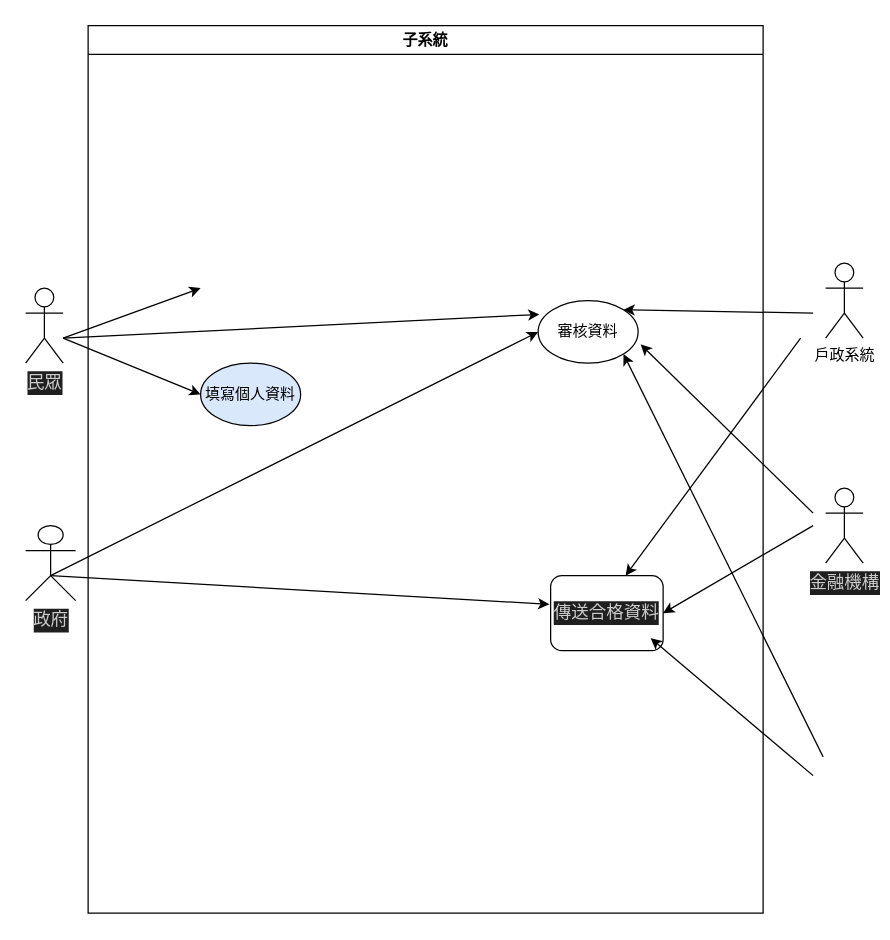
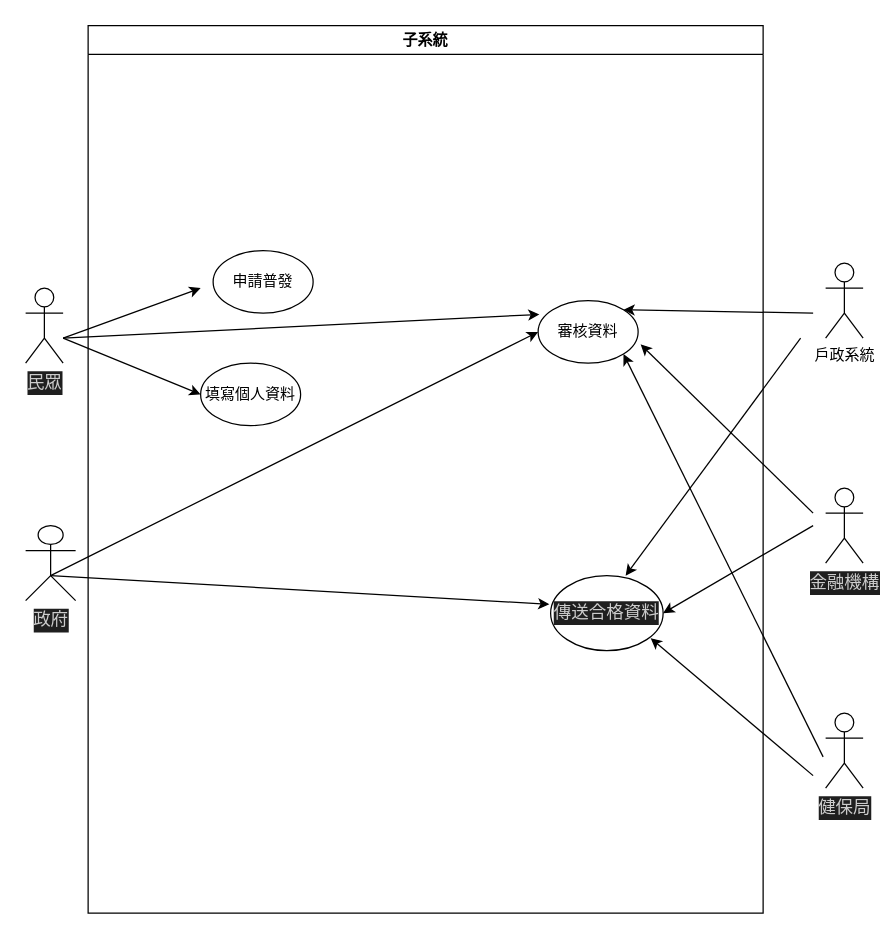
node "申請普發": added
node "填寫個人資料": fillcolor #dae8fc -> #ffffff
node "傳送合格資料": shape rounded rectangle -> ellipse
node "健保局": added
